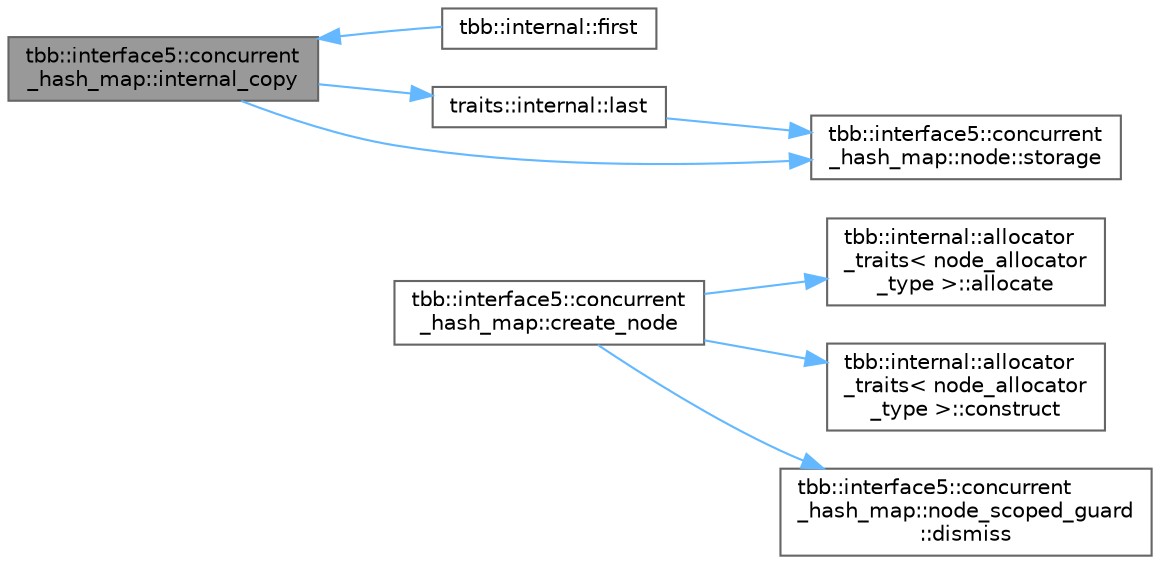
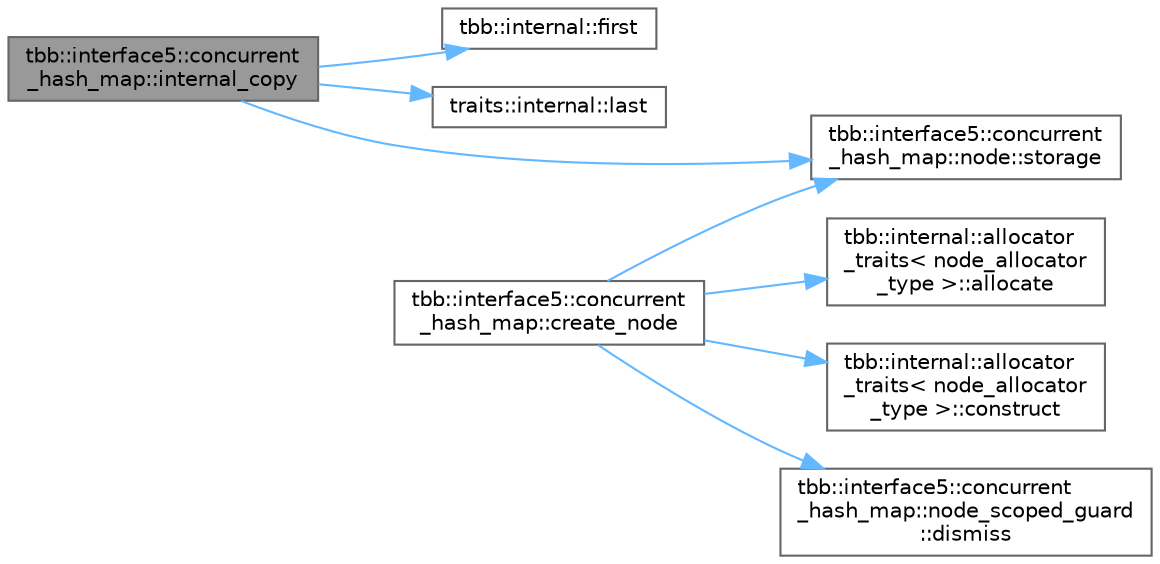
edge "tbb::internal::first" -> "tbb::interface5::concurrent _hash_map::internal_copy": reversed
edge "traits::internal::last" -> "tbb::interface5::concurrent _hash_map::node::storage": now "tbb::interface5::concurrent _hash_map::create_node" -> "tbb::interface5::concurrent _hash_map::node::storage"
